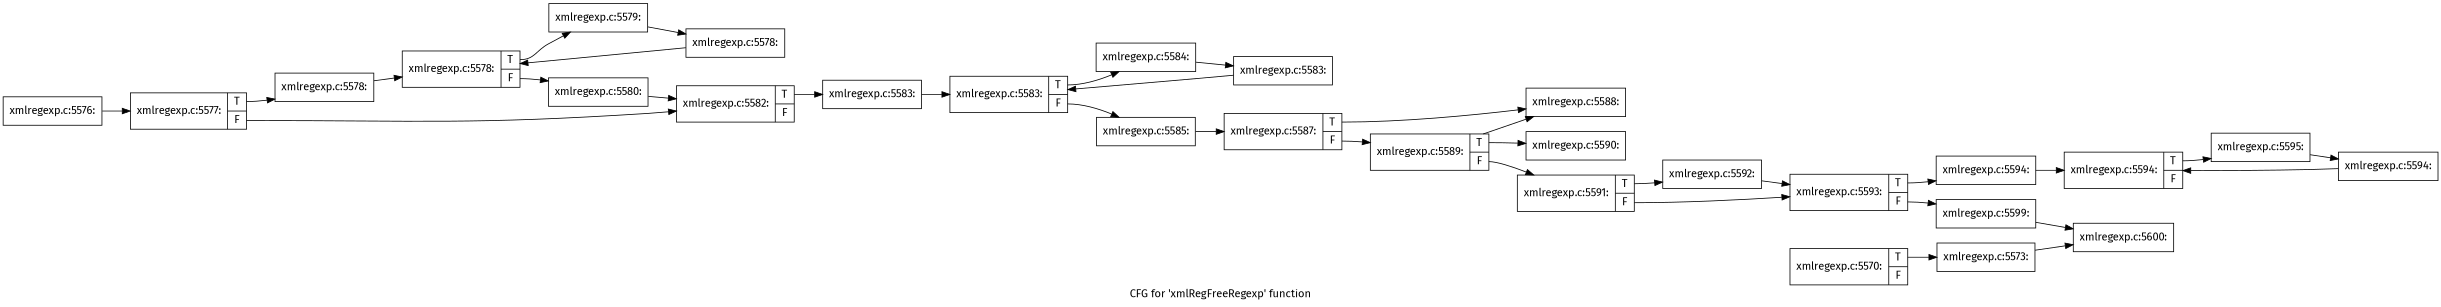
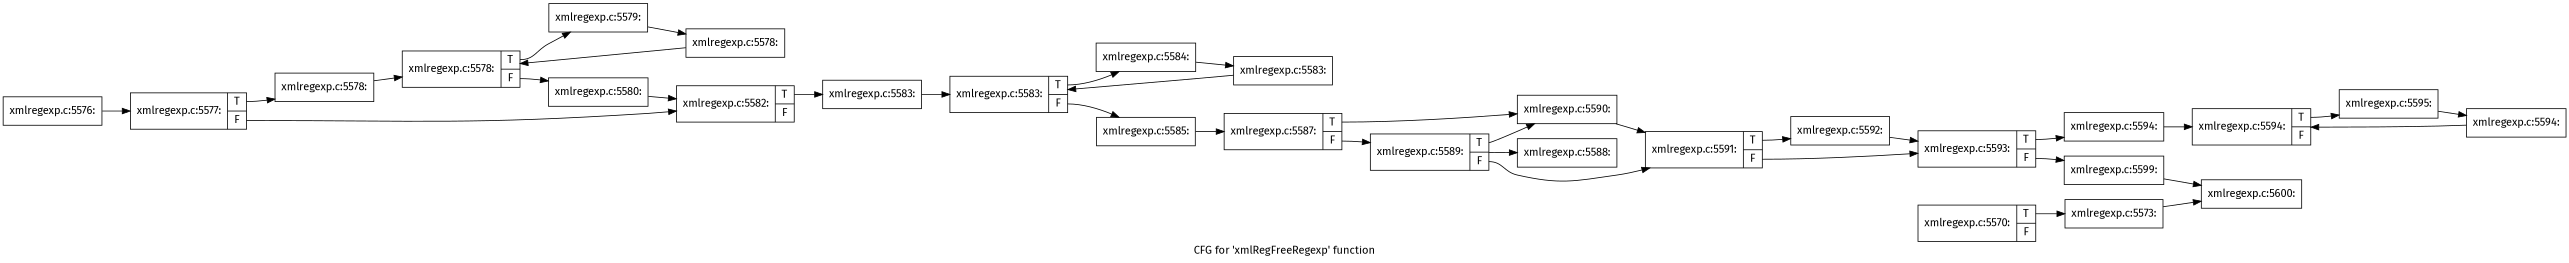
edge "xmlregexp.c:5587:" -> "xmlregexp.c:5588:": now "xmlregexp.c:5587:" -> "xmlregexp.c:5590:"
edge "xmlregexp.c:5590:" -> "xmlregexp.c:5591:": added
